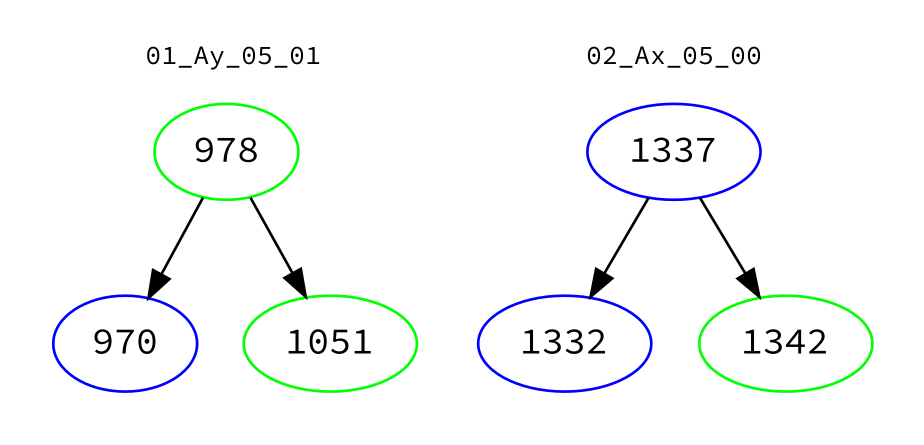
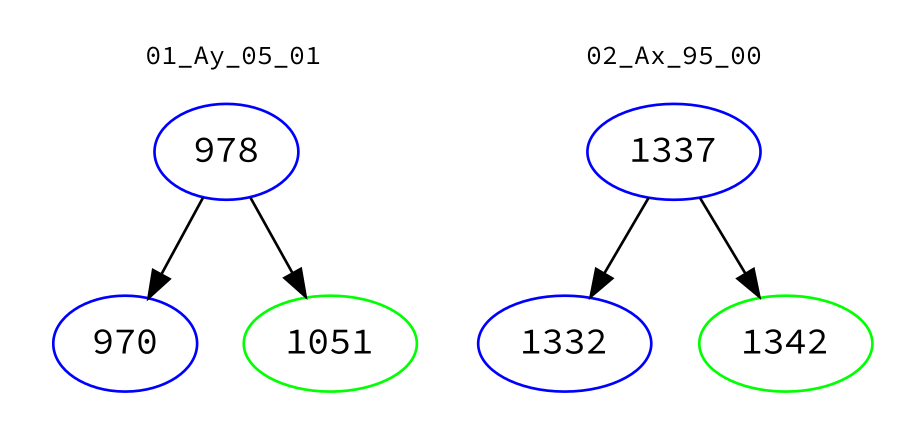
cluster "02_Ax_05_00": label "02_Ax_05_00" -> "02_Ax_95_00"
node "978": color green -> blue
